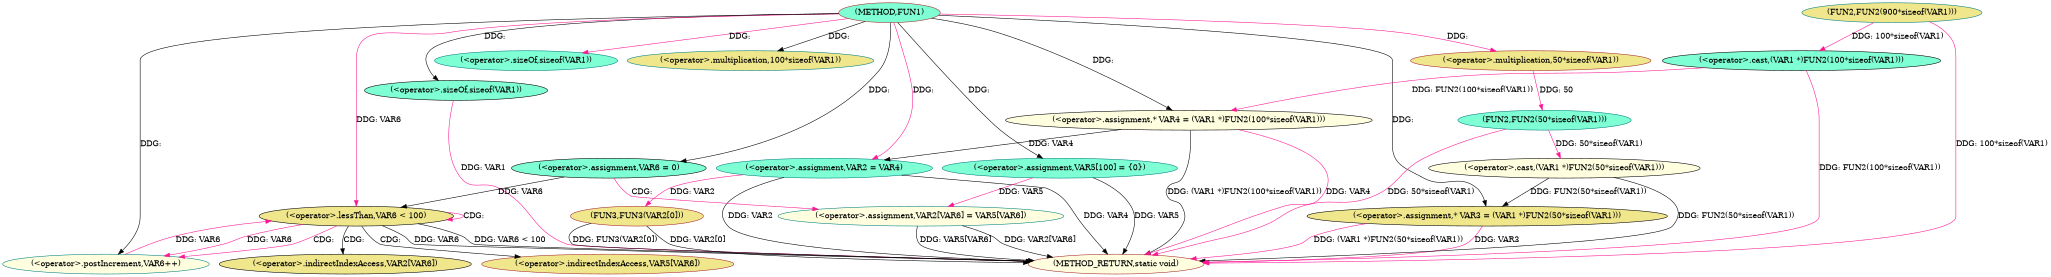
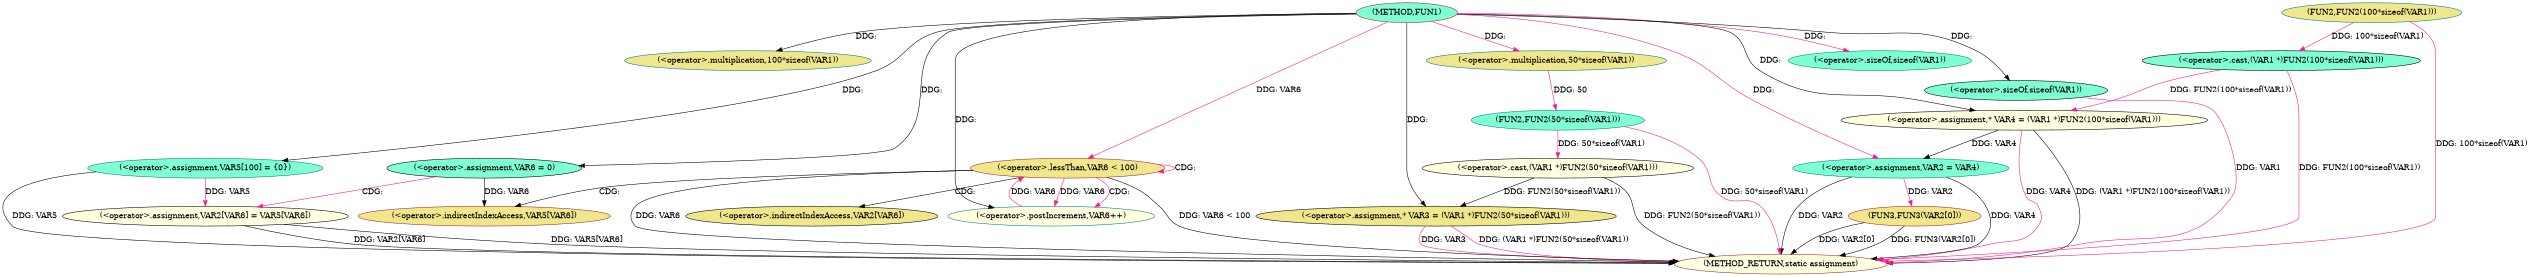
node "(FUN2,FUN2(900*sizeof(VAR1)))": label "(FUN2,FUN2(900*sizeof(VAR1)))" -> "(FUN2,FUN2(100*sizeof(VAR1)))"
node "(<operator>.multiplication,50*sizeof(VAR1))": color brown -> teal
edge "(<operator>.assignment,VAR6 = 0)" -> "(<operator>.lessThan,VAR6 < 100)": now "(<operator>.assignment,VAR6 = 0)" -> "(<operator>.indirectIndexAccess,VAR5[VAR6])"
node "(<operator>.lessThan,VAR6 < 100)": color black -> brown
node "(<operator>.assignment,VAR2[VAR6] = VAR5[VAR6])": color teal -> black
node "(METHOD_RETURN,static void)": label "(METHOD_RETURN,static void)" -> "(METHOD_RETURN,static assignment)"
